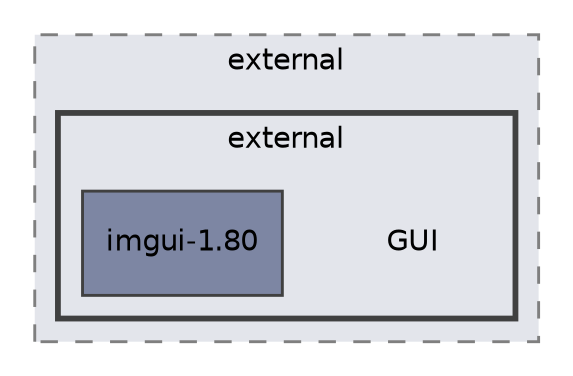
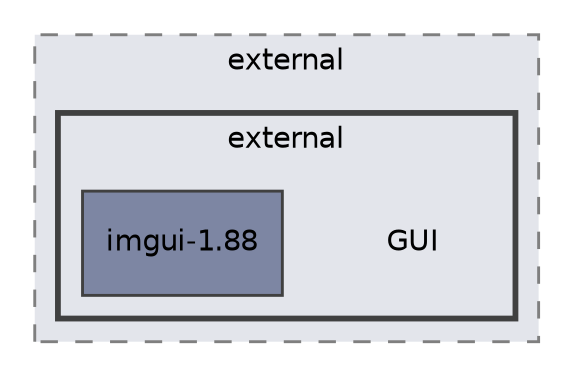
node "imgui-1.80": label "imgui-1.80" -> "imgui-1.88"
